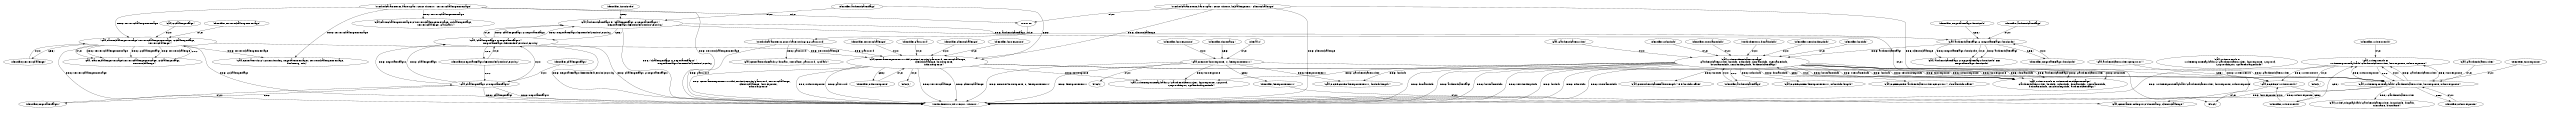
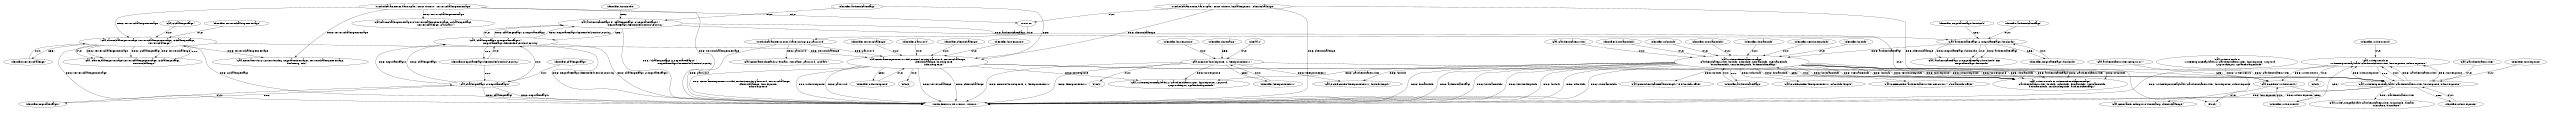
node "(Identifier,hostname_info)": added
node "(MethodReturn,domain_info)": label "(MethodReturn,domain_info)" -> "(Identifier,domain_info)"
edge "(Identifier,kResponseLenV1)" -> "(Call,GenerateProofInputV2(timestamp, client_challenge))": now "(Identifier,kResponseLenV1)" -> "(Call,memset(lm_response, 0, kResponseLenV1))"
